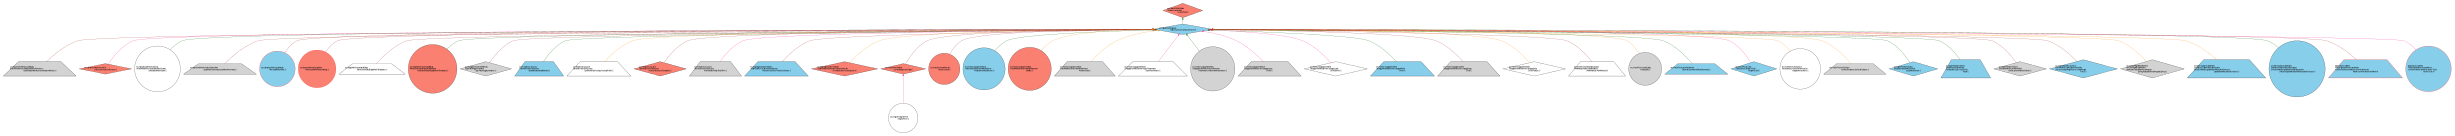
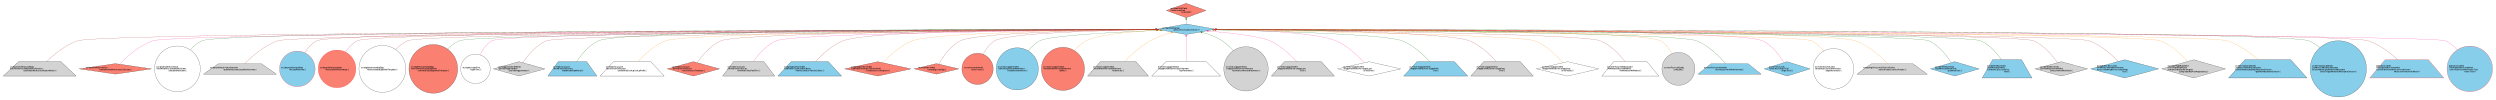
node "src/dynamicMesh/meshCut /cellLooper/topoCellLooper.C": label "src/dynamicMesh/meshCut /cellLooper/topoCellLooper.C" -> "src/dynamicMesh/meshCut /medialAxisMeshMover/topoCellLooper.C"
node "src/edgeMesh/extendedEdge Mesh/extendedEdgeMeshTemplates.C": shape trapezium -> circle
node "src/meshTools/triSurface /surfaceFeatures/surfaceFeatures.C": label "src/meshTools/triSurface /surfaceFeatures/surfaceFeatures.C" -> "contactAngleForce/meshTools/triSurface /surfaceFeatures/surfaceFeatures.C"
edge "src/engine/engineTime /engineTime.C" -> "src/mesh/blockMesh /curvedEdges/arcEdge.C": now "src/engine/engineTime /engineTime.C" -> "src/OpenFOAM/global /unitConversion/unitConversion.H"
